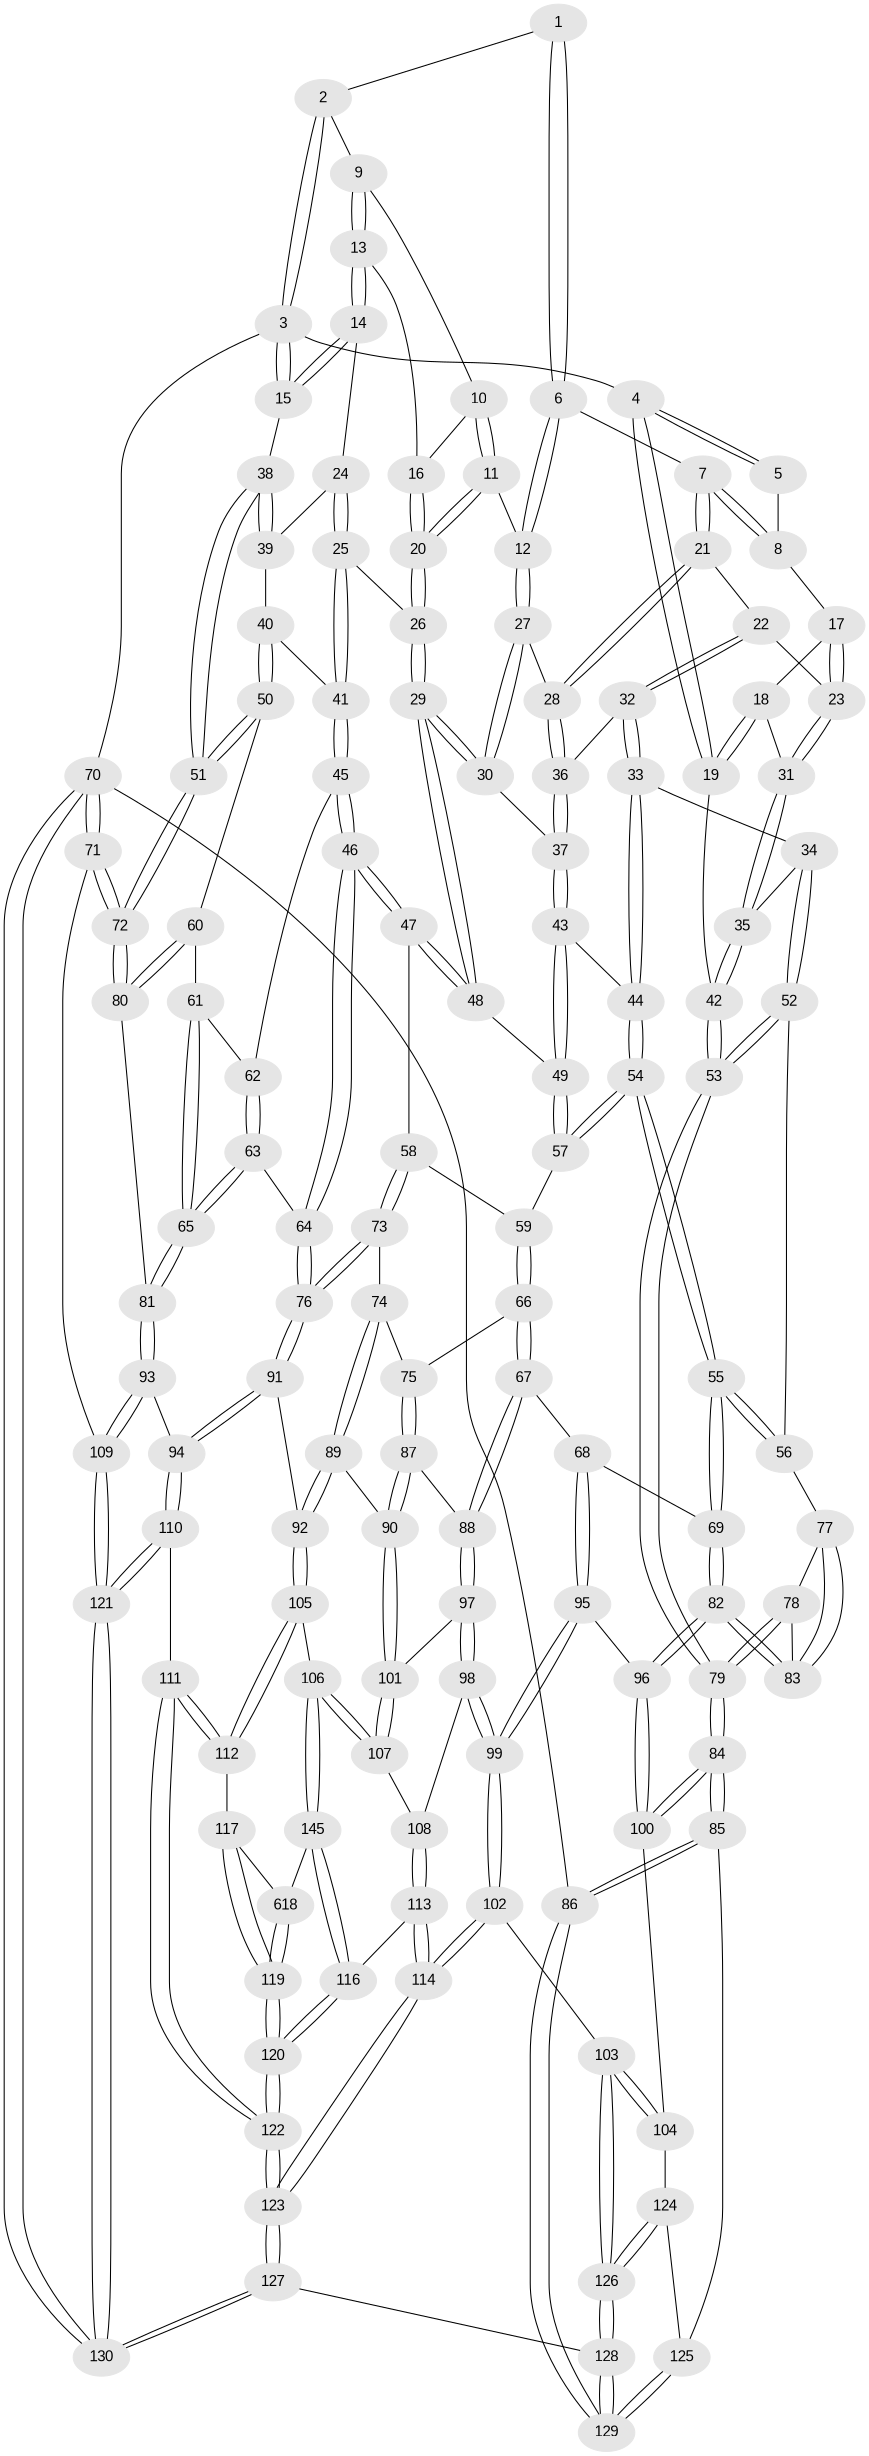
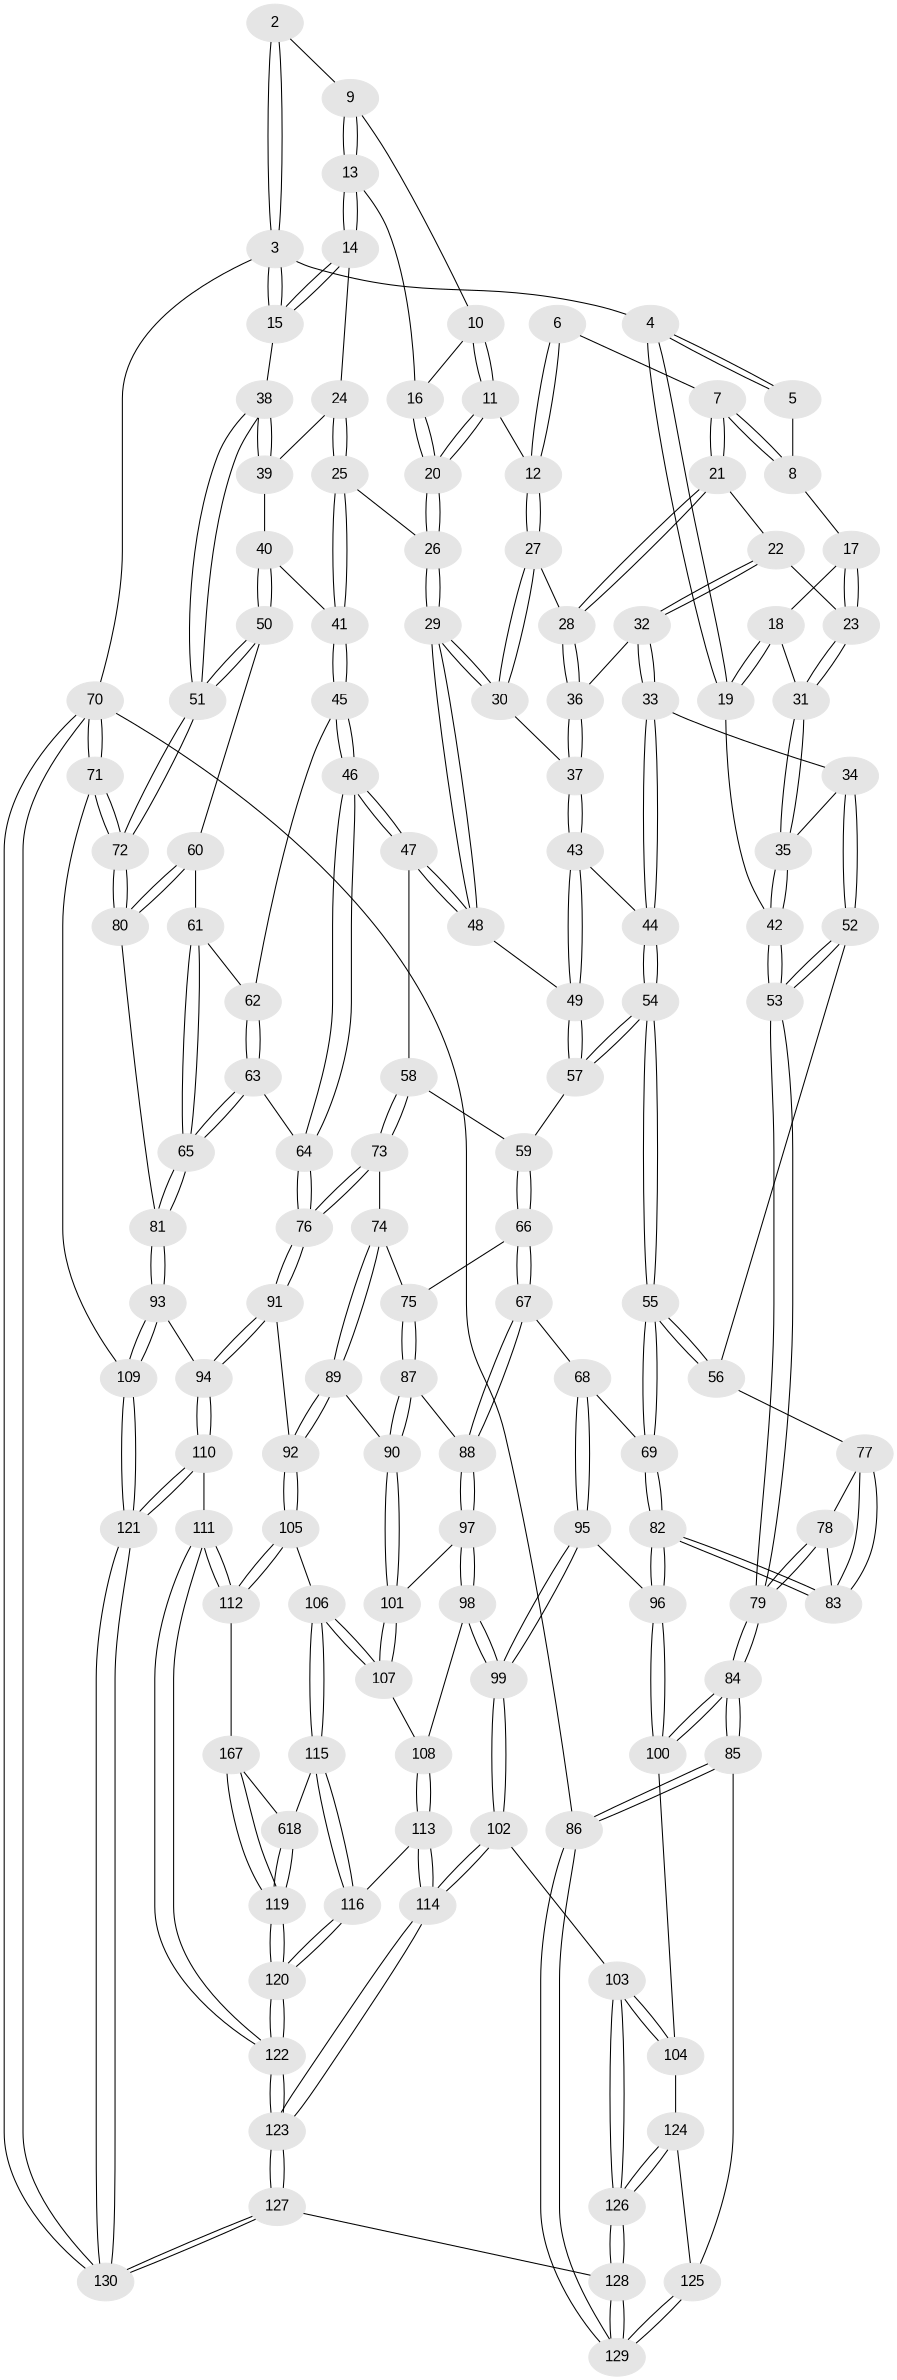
node "1": removed
node "117": label "117" -> "167"
node "145": label "145" -> "115"
